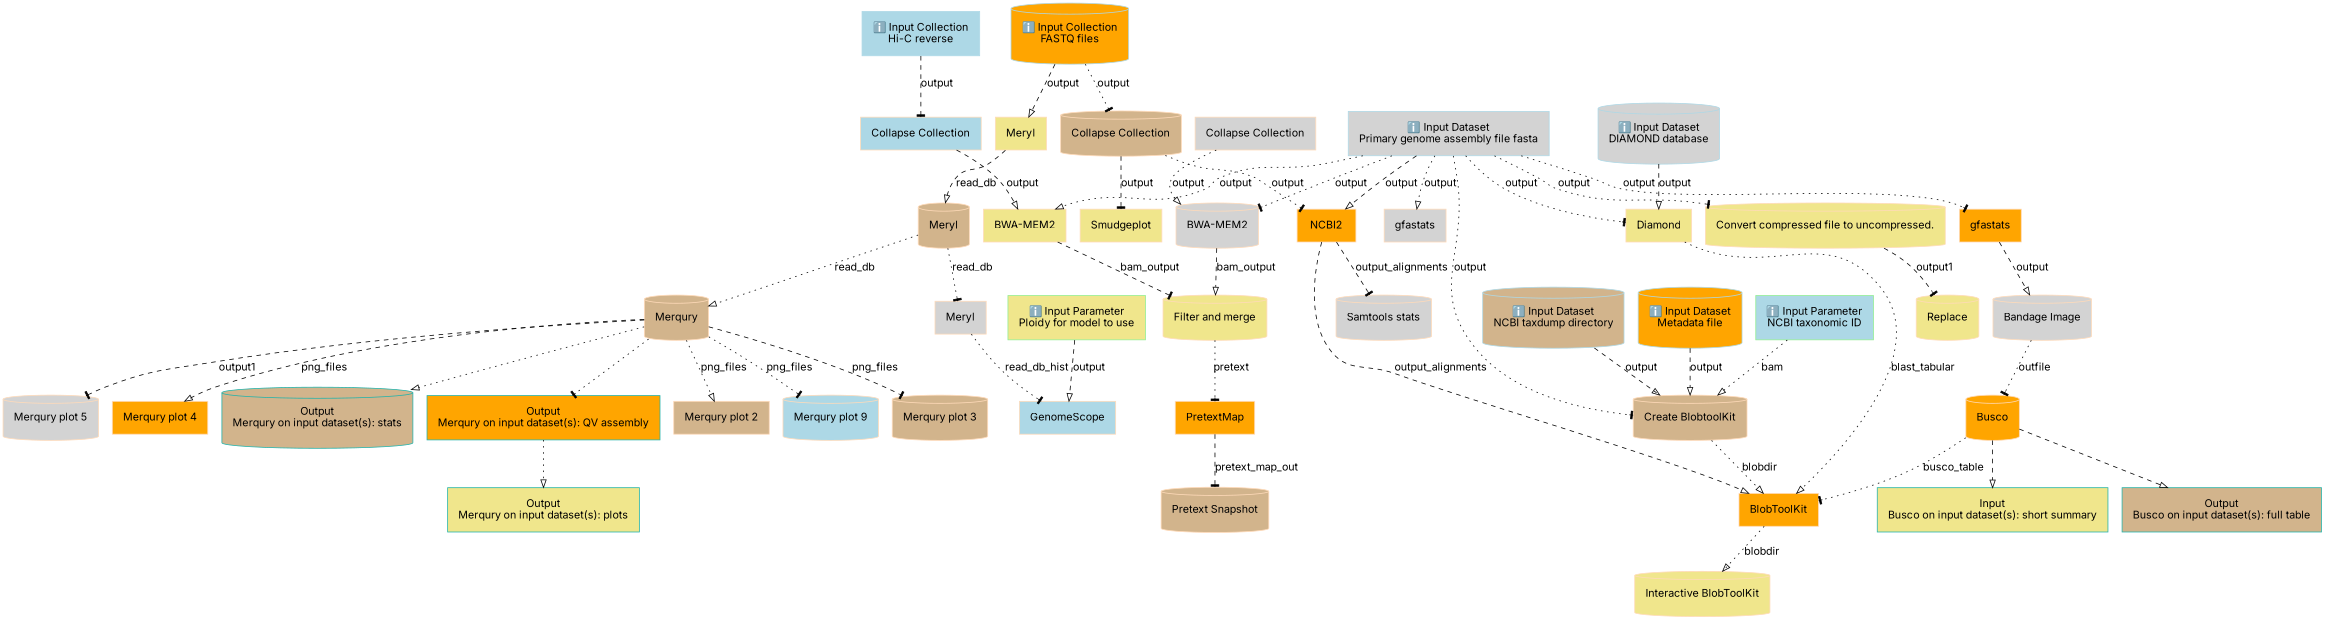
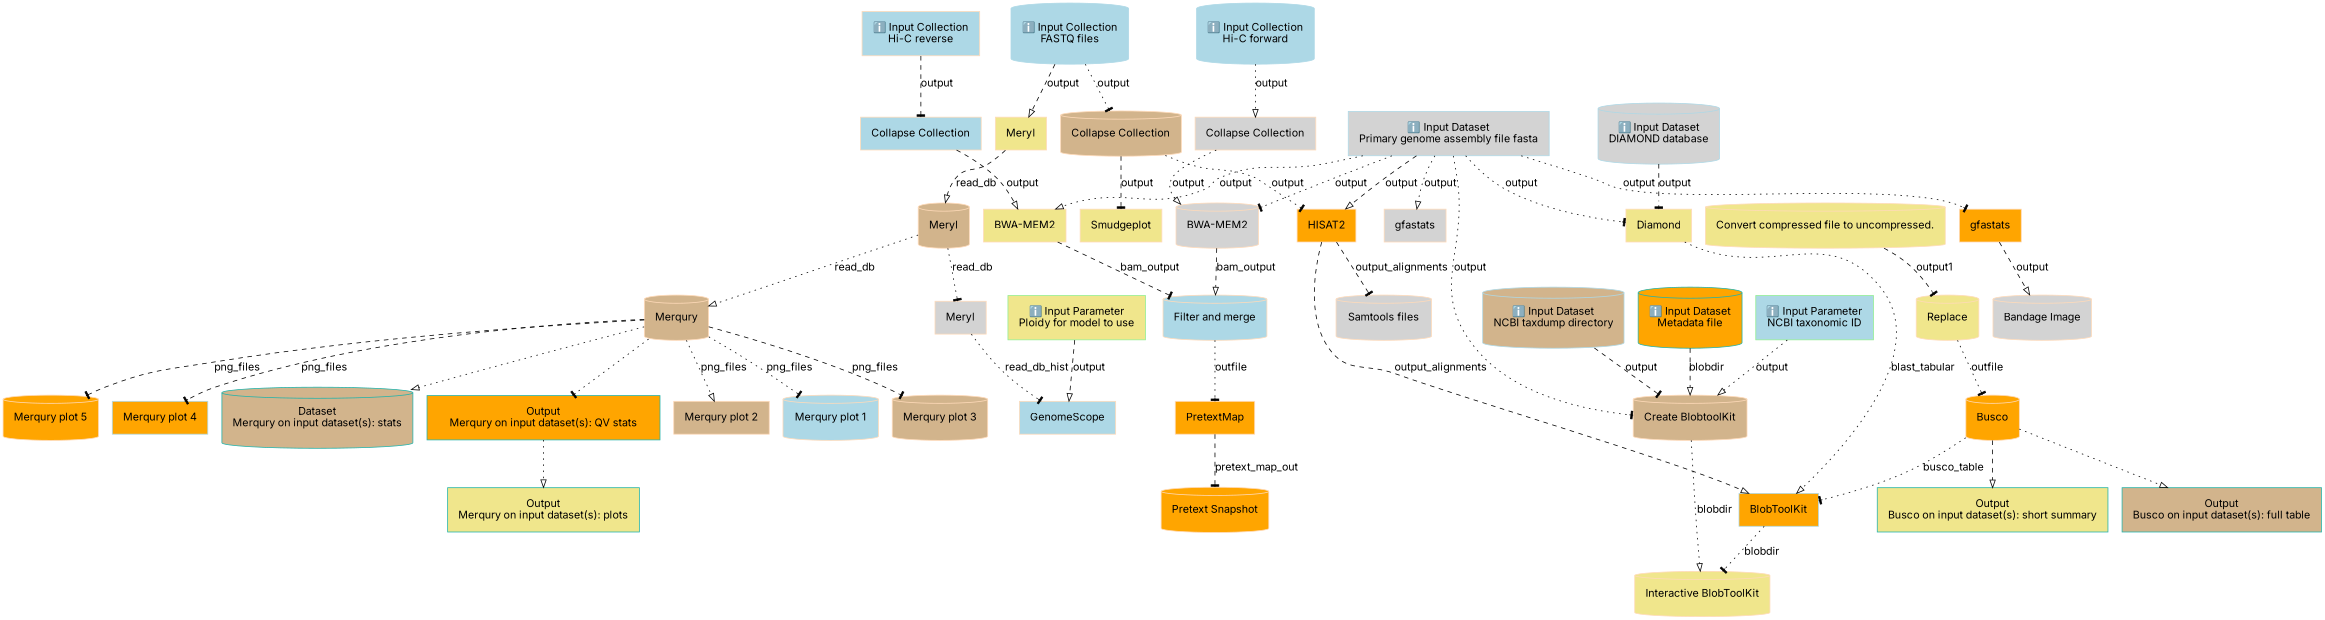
node "ℹ️ Input Collection Hi-C reverse": color lightblue -> peachpuff
node "ℹ️ Input Collection FASTQ files": fillcolor orange -> lightblue
node "ℹ️ Input Collection Hi-C forward": added
edge "ℹ️ Input Dataset DIAMOND database" -> "Diamond": arrowhead onormal -> tee
edge "ℹ️ Input Dataset Primary genome assembly file fasta" -> "Convert compressed file to uncompressed.": removed, label "output"
node "NCBI2": label "NCBI2" -> "HISAT2"
node "Filter and merge": fillcolor khaki -> lightblue
node "Samtools stats": label "Samtools stats" -> "Samtools files"
node "ℹ️ Input Dataset Metadata file": color lightblue -> lightseagreen
edge "Merqury" -> "Merqury plot 4": arrowhead onormal -> tee
edge "Bandage Image" -> "Busco": now "Replace" -> "Busco"
edge "Merqury" -> "Merqury plot 5": label "output1" -> "png_files"
edge "Filter and merge" -> "PretextMap": label "pretext" -> "outfile"
edge "ℹ️ Input Dataset Metadata file" -> "Create BlobtoolKit": label "output" -> "blobdir"
edge "ℹ️ Input Parameter NCBI taxonomic ID" -> "Create BlobtoolKit": label "bam" -> "output"
edge "ℹ️ Input Dataset NCBI taxdump directory" -> "Create BlobtoolKit": arrowhead onormal -> tee
node "Merqury plot 5": fillcolor lightgrey -> orange
node "Merqury plot 4": color peachpuff -> lightblue
node "Output Merqury on input dataset(s): stats": label "Output Merqury on input dataset(s): stats" -> "Dataset Merqury on input dataset(s): stats"
node "Output Merqury on input dataset(s): QV assembly": label "Output Merqury on input dataset(s): QV assembly" -> "Output Merqury on input dataset(s): QV stats"
node "Merqury plot 9": label "Merqury plot 9" -> "Merqury plot 1"
edge "Busco" -> "Output Busco on input dataset(s): full table": style dashed -> dotted
edge "Create BlobtoolKit" -> "BlobToolKit": now "Create BlobtoolKit" -> "Interactive BlobToolKit"
node "Pretext Snapshot": fillcolor tan -> orange
node "BlobToolKit": color peachpuff -> lightblue
node "Input Busco on input dataset(s): short summary": label "Input Busco on input dataset(s): short summary" -> "Output Busco on input dataset(s): short summary"
edge "BlobToolKit" -> "Interactive BlobToolKit": arrowhead onormal -> tee
